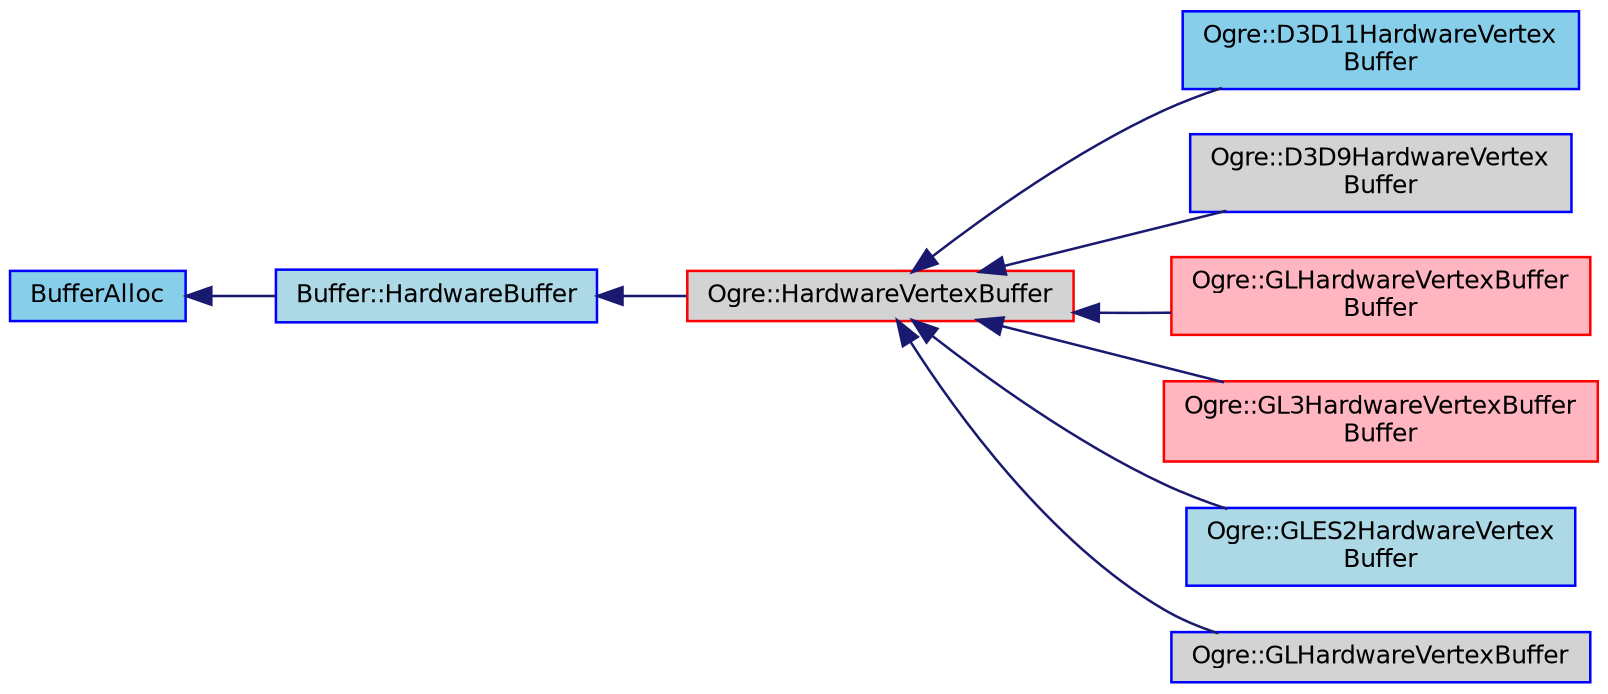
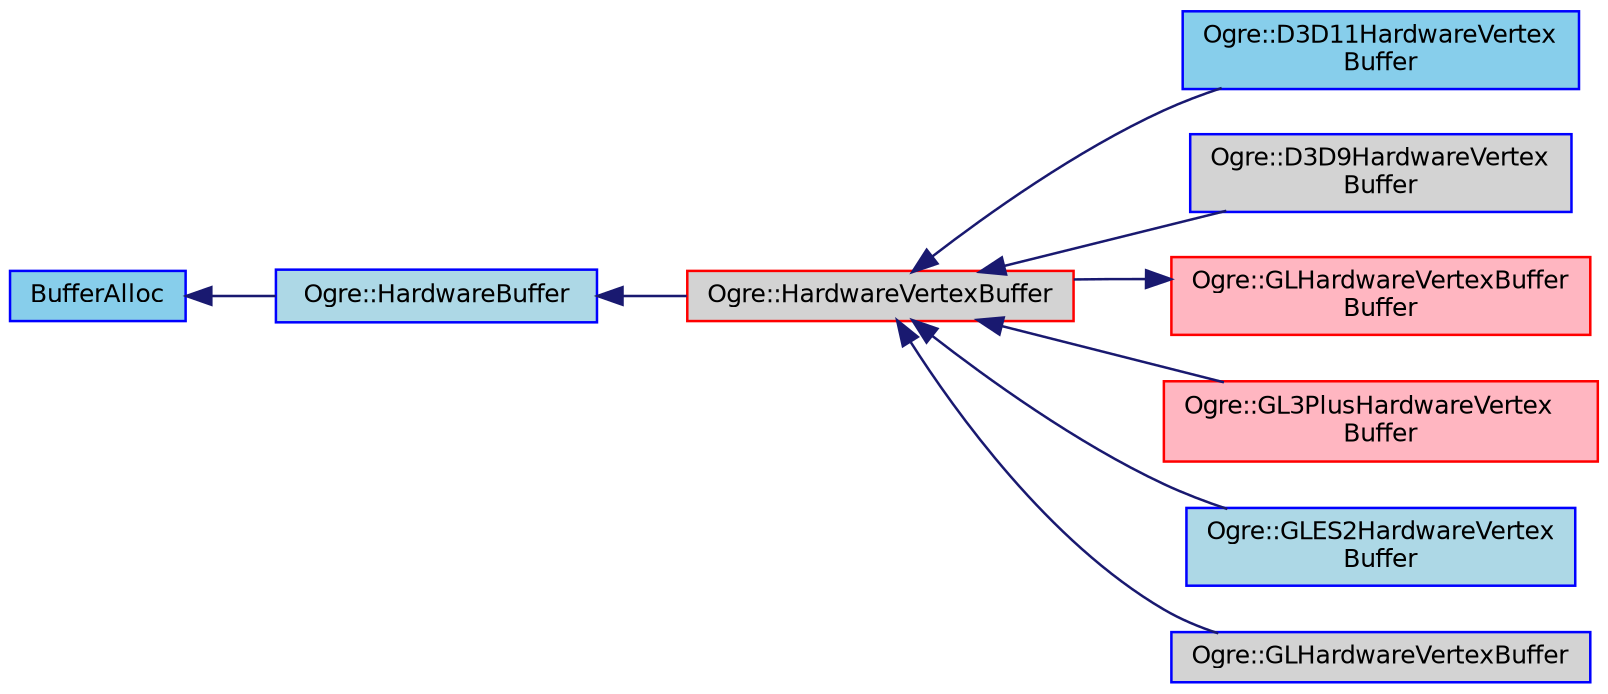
node "Buffer::HardwareBuffer": label "Buffer::HardwareBuffer" -> "Ogre::HardwareBuffer"
edge "Ogre::GLHardwareVertexBuffer Buffer" -> "Ogre::HardwareVertexBuffer": reversed
node "Ogre::GL3HardwareVertexBuffer Buffer": label "Ogre::GL3HardwareVertexBuffer Buffer" -> "Ogre::GL3PlusHardwareVertex Buffer"
